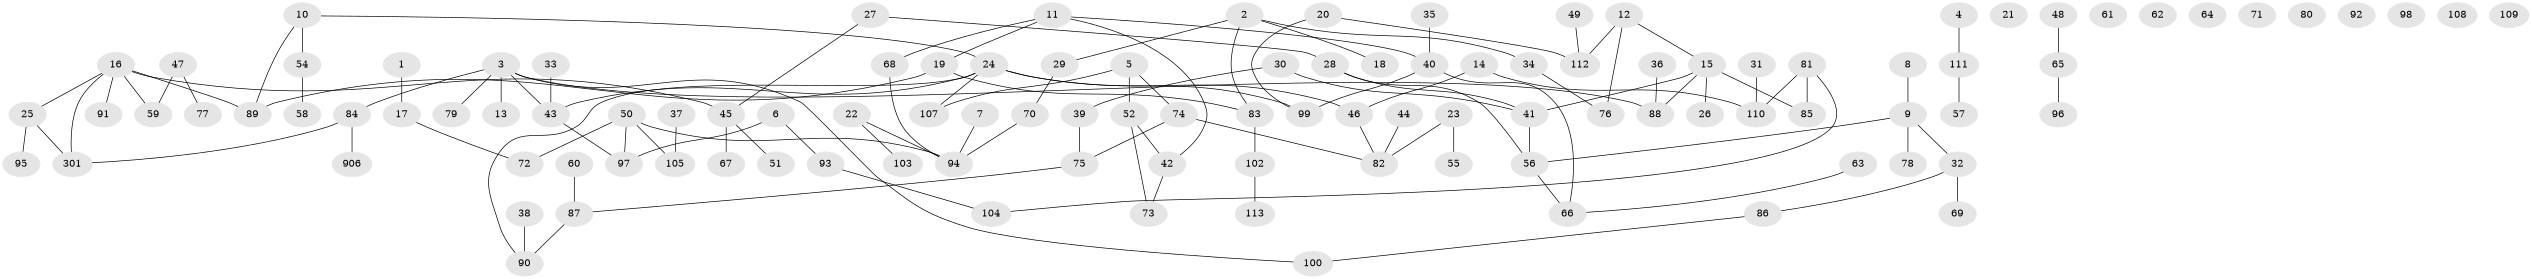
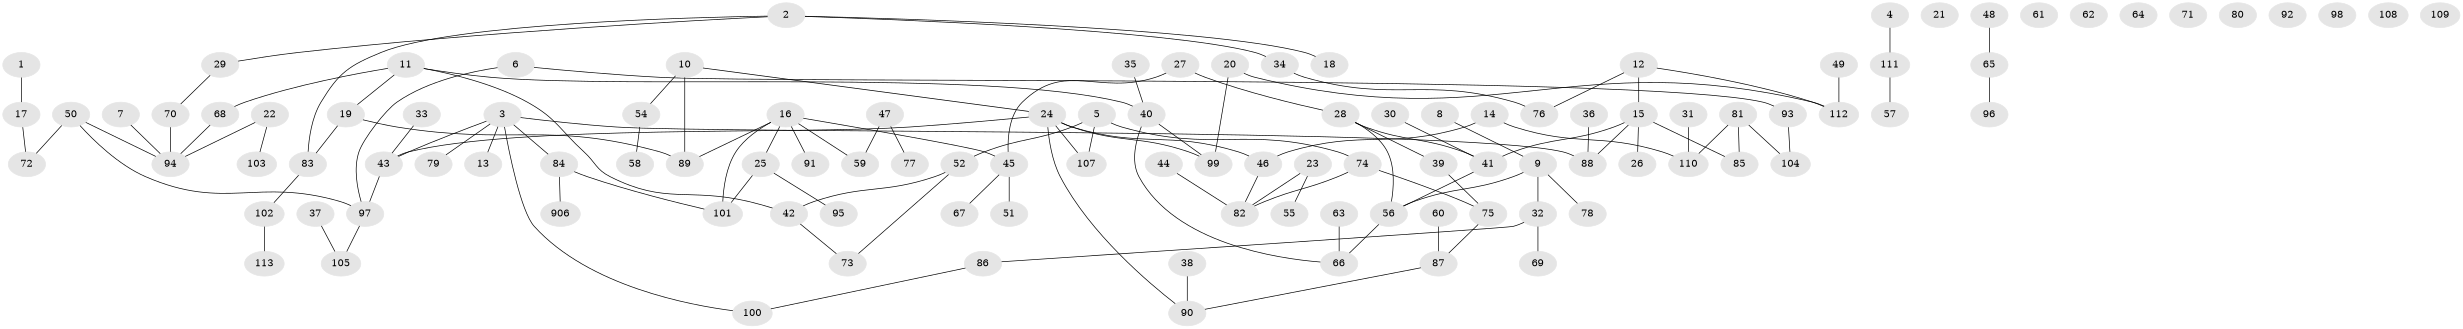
edge "30" -- "39": now "28" -- "39"
edge "50" -- "105": now "97" -- "105"
node "301": label "301" -> "101"
